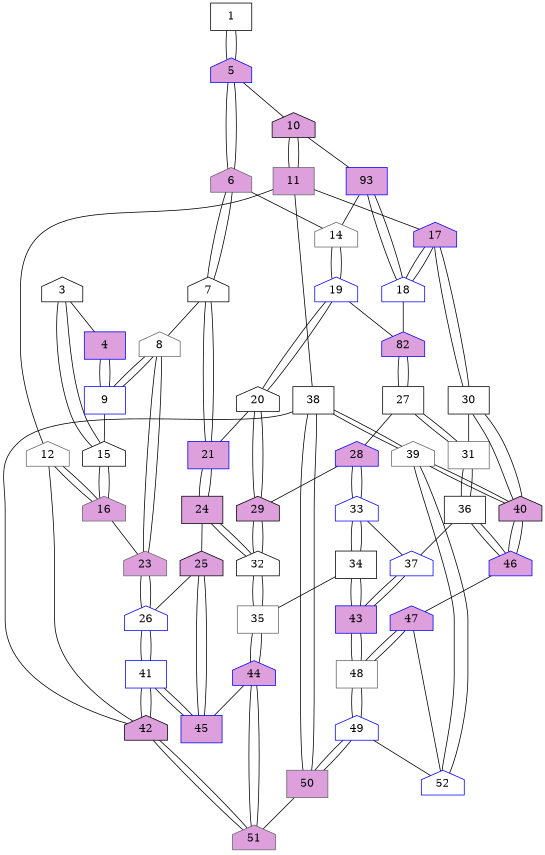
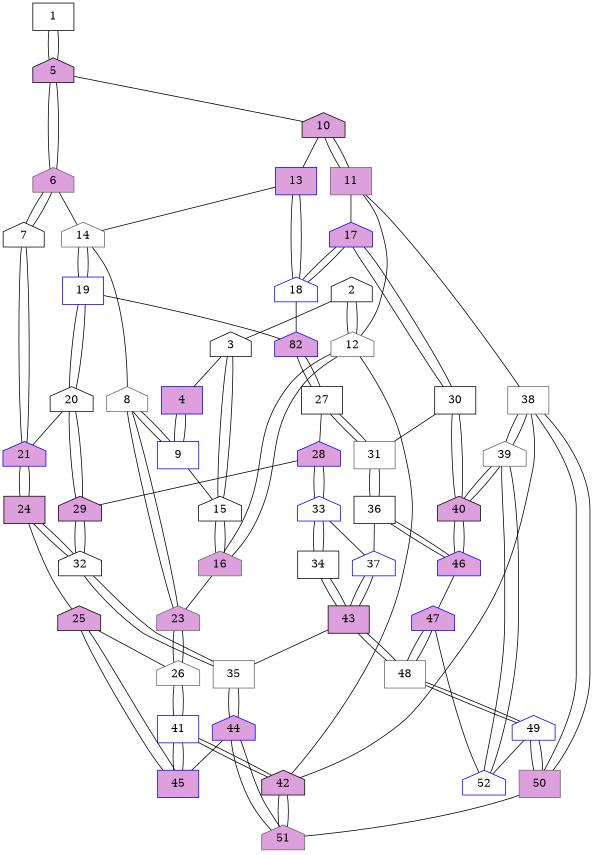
node "5": color blue -> black
node "93": label "93" -> "13"
node "19": shape house -> box
node "2": added
edge "7" -- "8": now "14" -- "8"
node "38": color black -> gray40
node "21": shape box -> house
edge "34" -- "35": now "43" -- "35"
node "26": color blue -> gray40
node "43": color blue -> black
